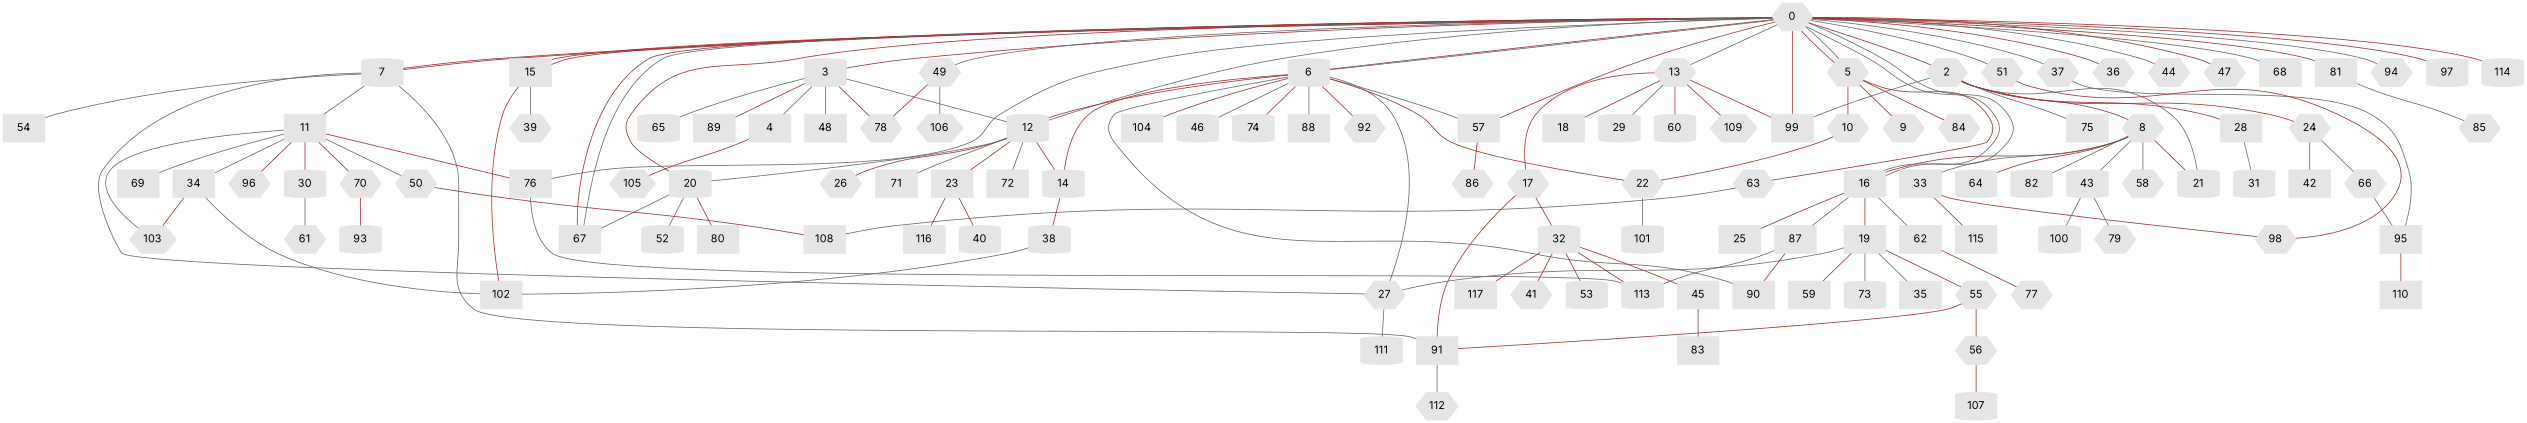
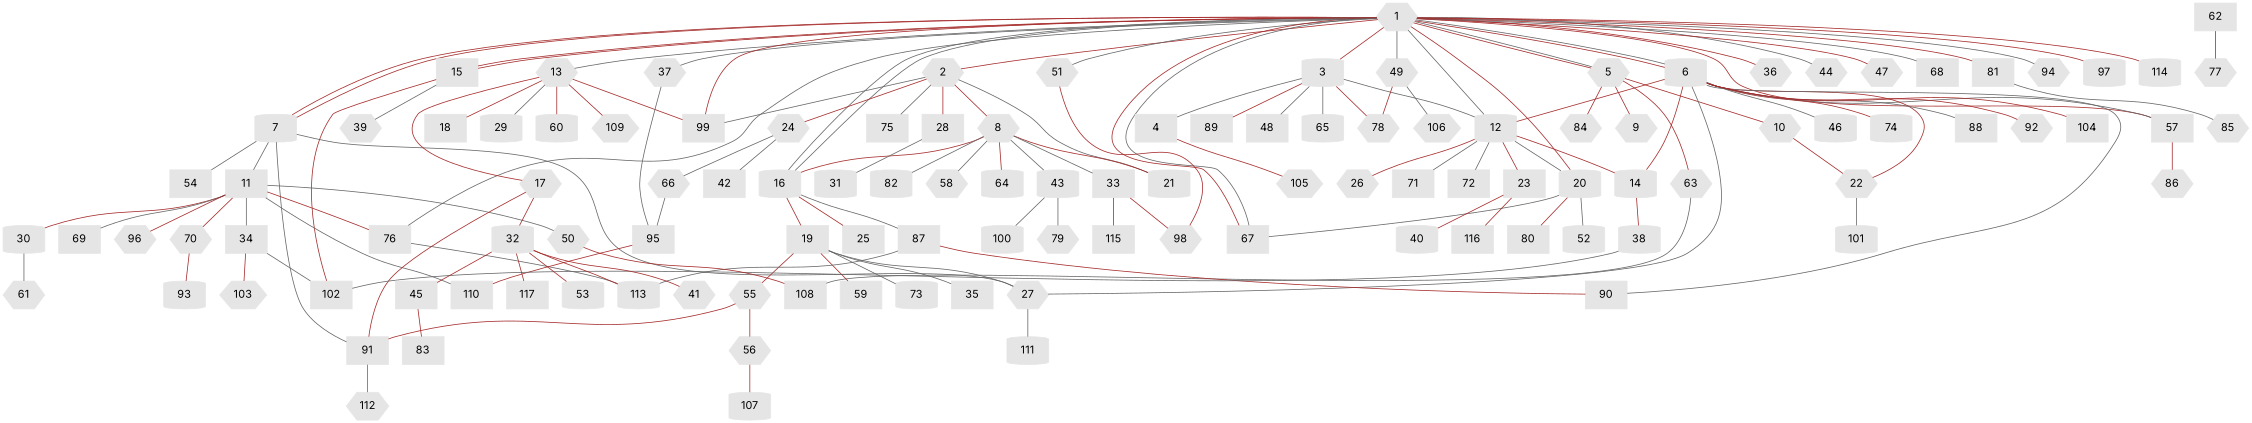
node "0": label "0" -> "1"
edge "11" -- "103": now "11" -- "110"
edge "16" -- "62": removed
